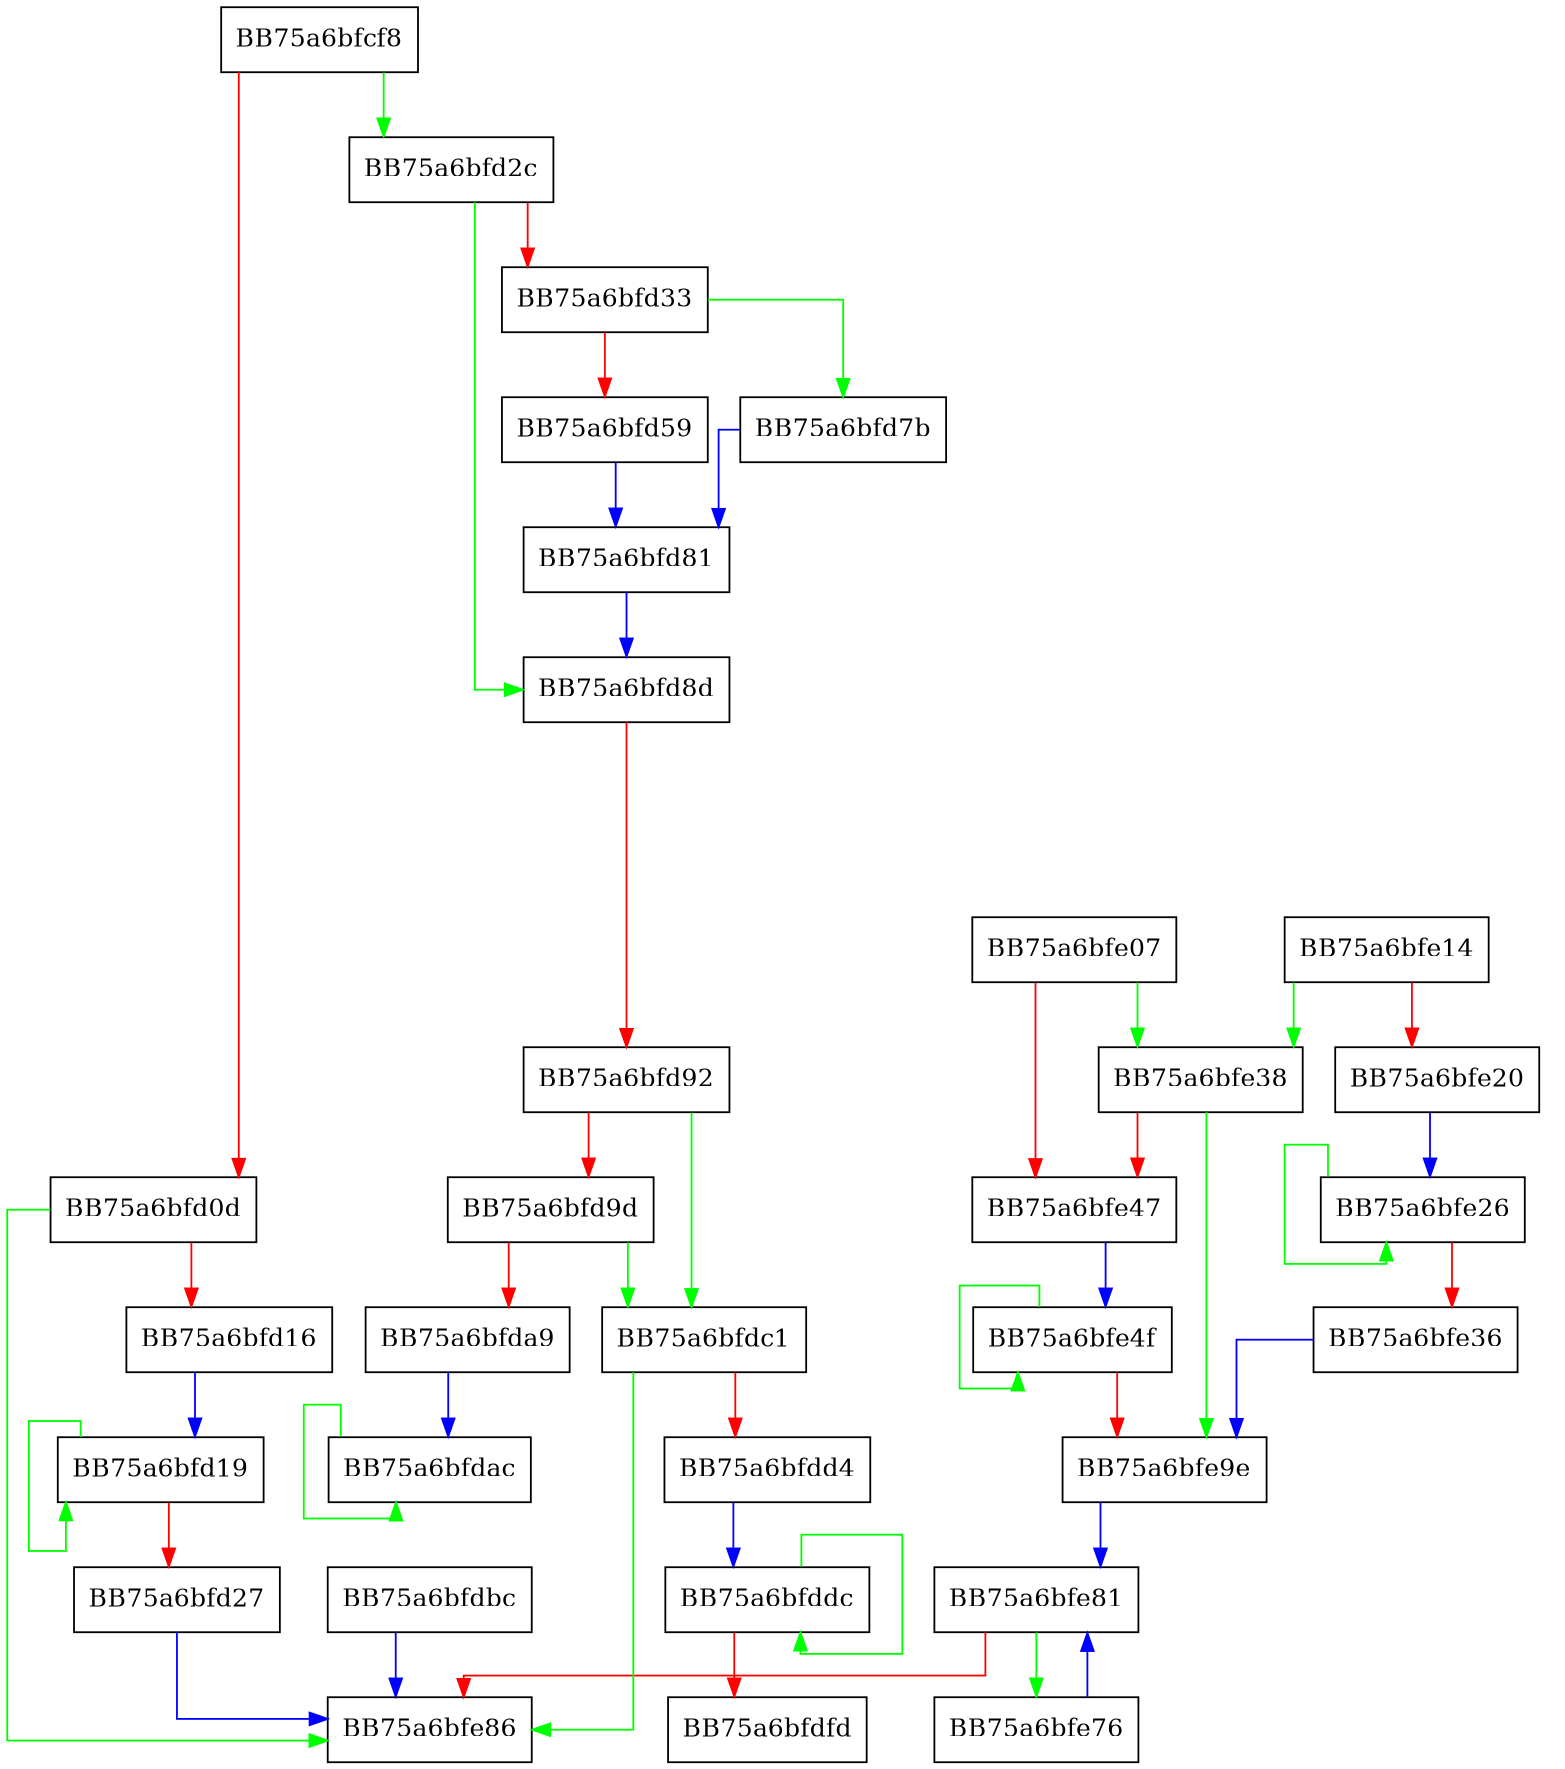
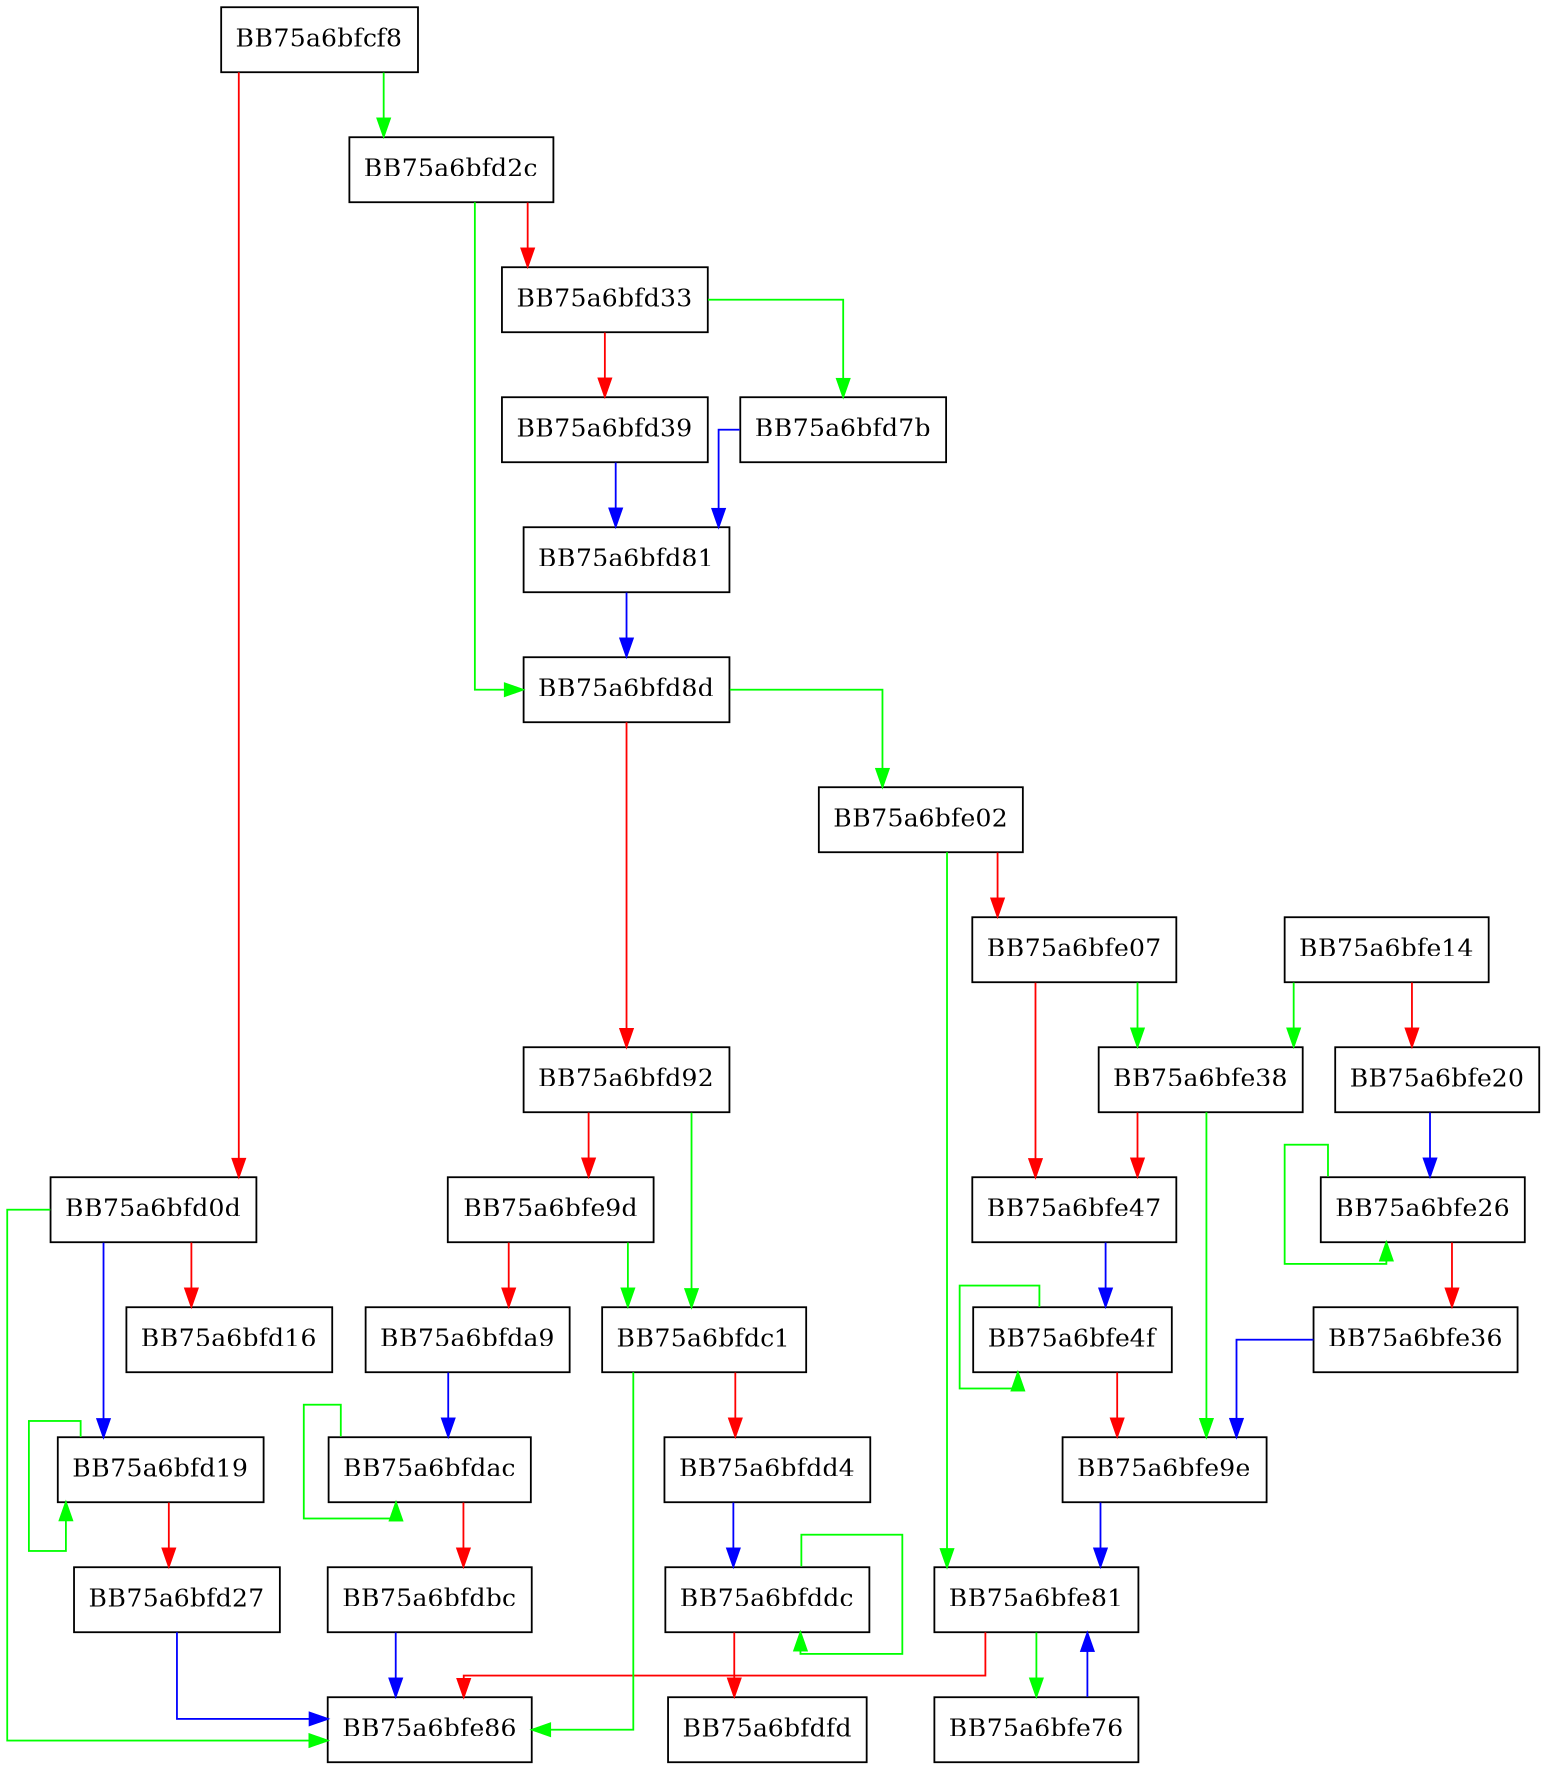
node "BB75a6bfd59": label "BB75a6bfd59" -> "BB75a6bfd39"
node "BB75a6bfe02": added
node "BB75a6bfd9d": label "BB75a6bfd9d" -> "BB75a6bfe9d"
edge "BB75a6bfd16" -> "BB75a6bfd19": now "BB75a6bfd0d" -> "BB75a6bfd19"
edge "BB75a6bfdac" -> "BB75a6bfdbc": added
